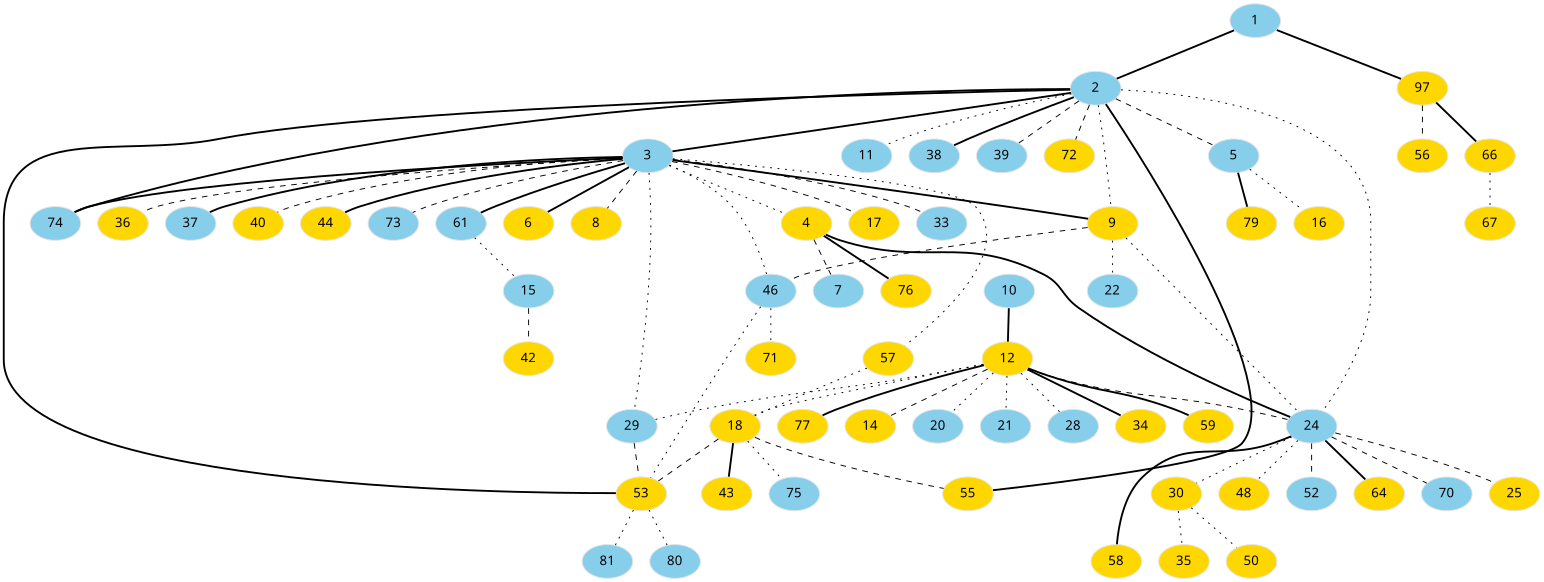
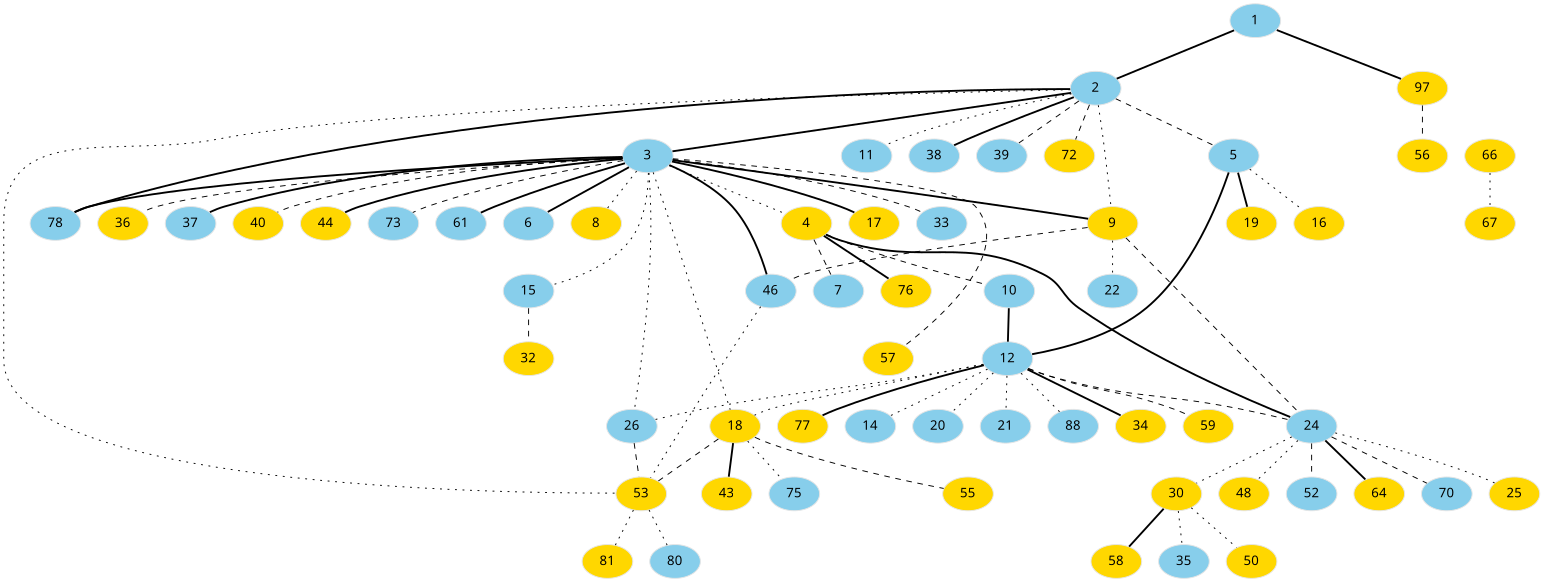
edge "97" -- "66": removed
edge "2" -- "53": style bold -> dotted
edge "2" -- "24": removed
edge "3" -- "17": style dashed -> bold
edge "3" -- "57": style dotted -> dashed
edge "3" -- "8": style dashed -> dotted
edge "3" -- "46": style dotted -> bold
node "74": label "74" -> "78"
node "6": fillcolor gold -> skyblue
node "79": label "79" -> "19"
edge "61" -- "15": now "3" -- "15"
edge "4" -- "10": added
edge "5" -- "12": added
edge "9" -- "24": style dotted -> dashed
node "42": label "42" -> "32"
node "71": removed
node "12": fillcolor gold -> skyblue
edge "57" -- "18": now "3" -- "18"
edge "2" -- "55": removed
edge "12" -- "59": style bold -> dashed
edge "12" -- "14": style dashed -> dotted
node "29": label "29" -> "26"
node "14": fillcolor gold -> skyblue
node "28": label "28" -> "88"
edge "24" -- "25": style dashed -> dotted
edge "24" -- "58": now "30" -- "58"
node "81": fillcolor skyblue -> gold
node "35": fillcolor gold -> skyblue
